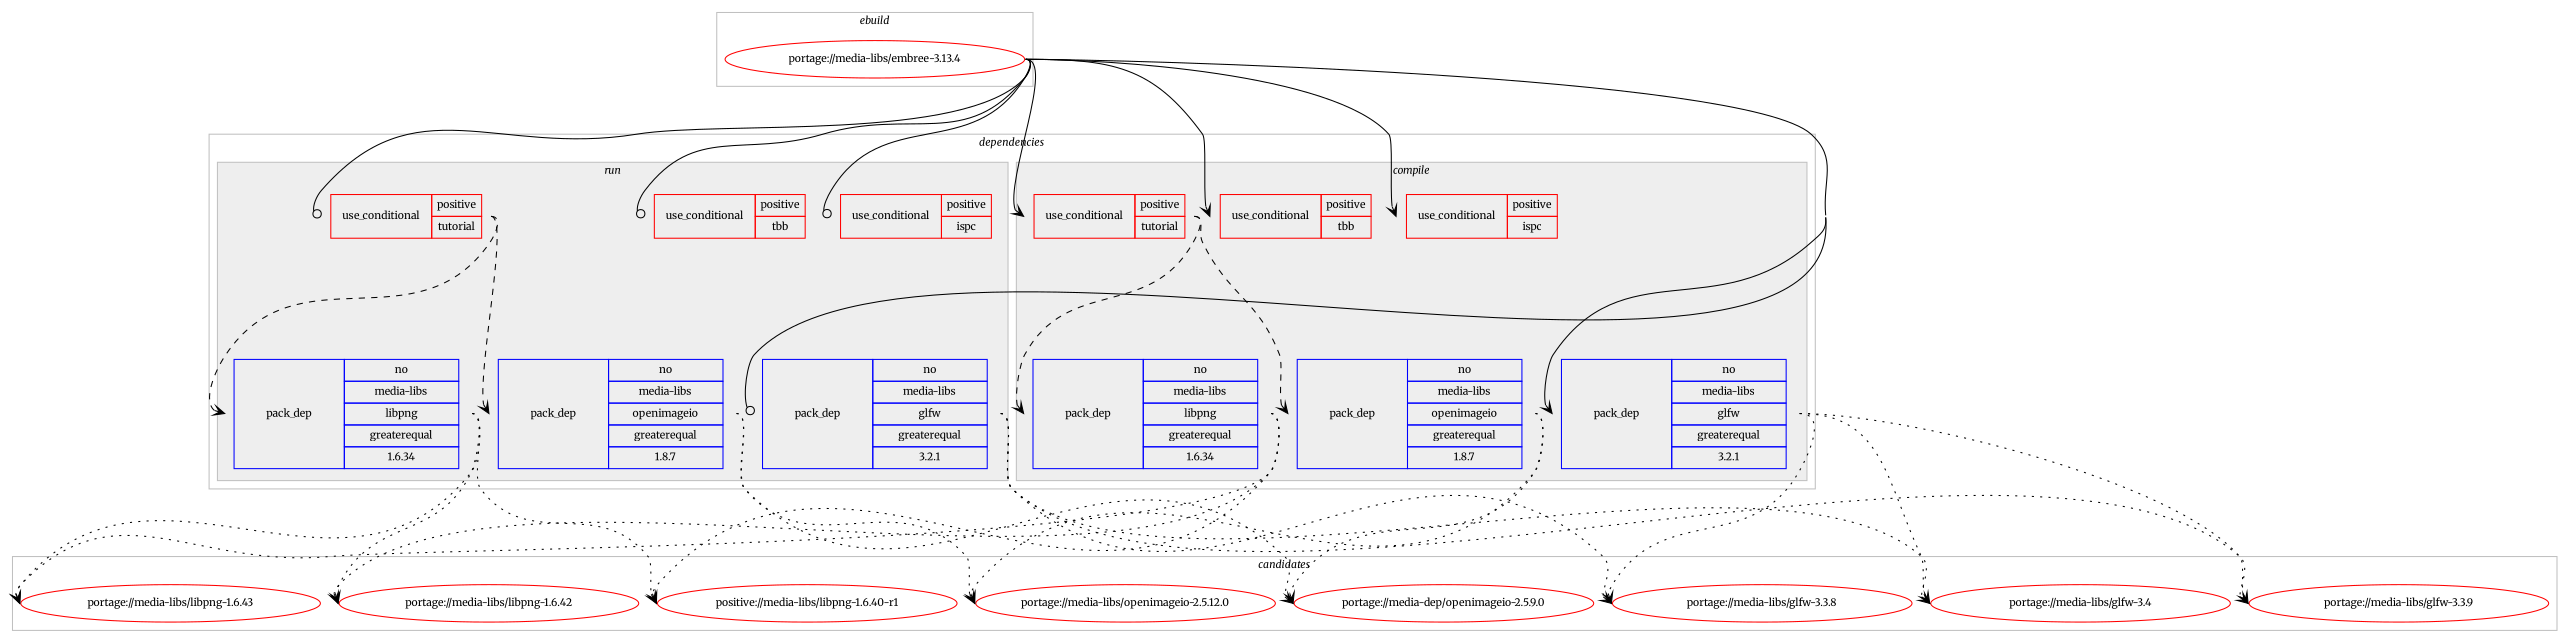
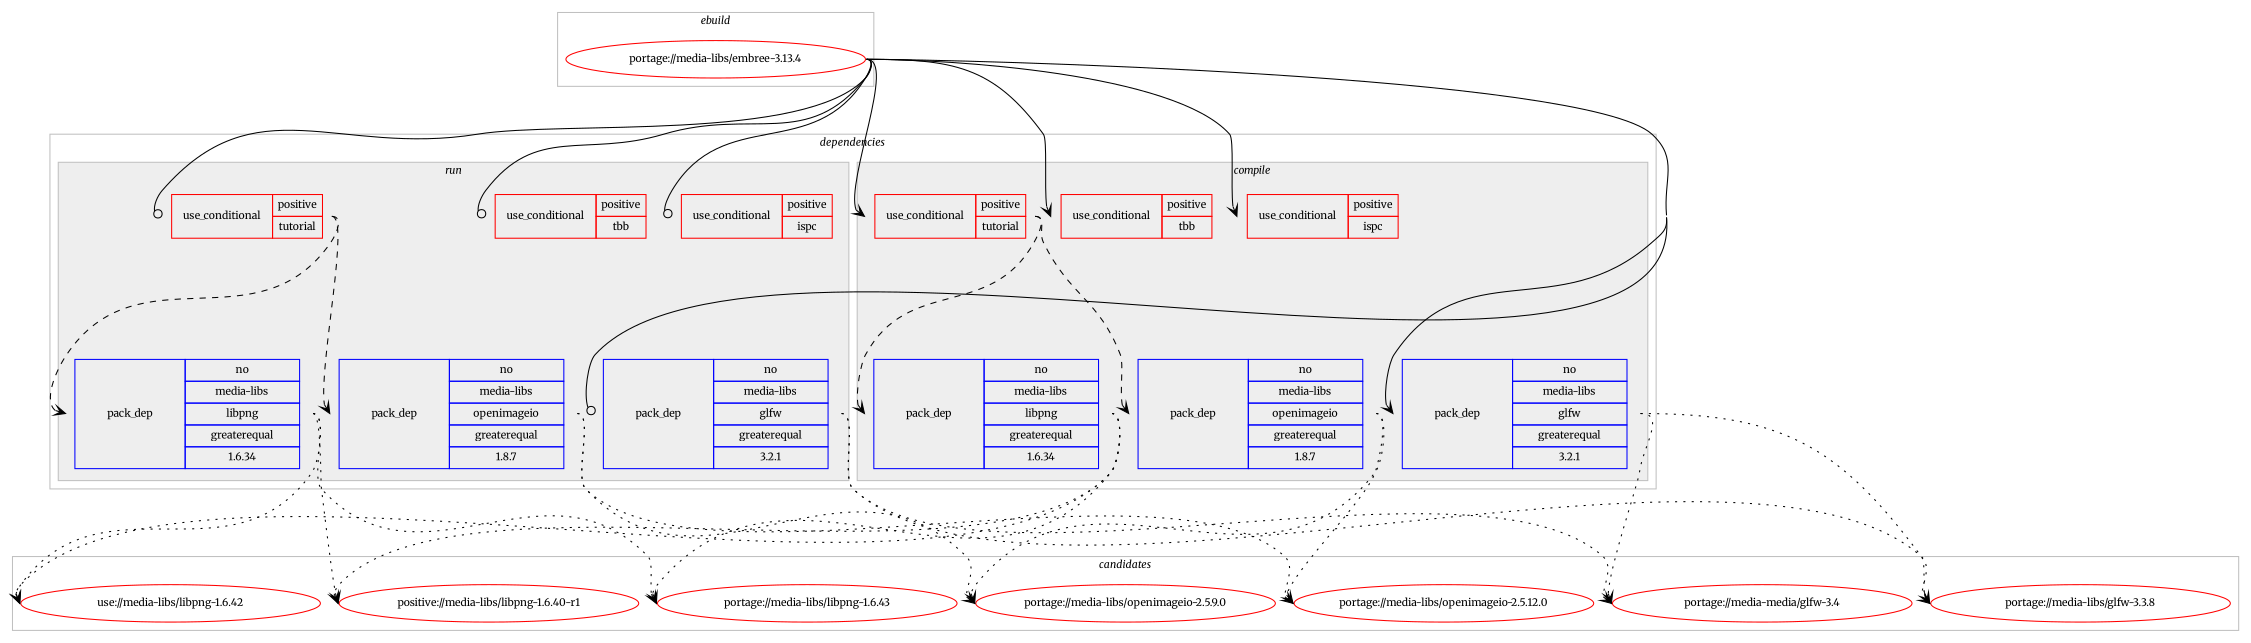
node "portage://media-libs/libpng-1.6.42": label "portage://media-libs/libpng-1.6.42" -> "use://media-libs/libpng-1.6.42"
node "portage://media-dep/openimageio-2.5.9.0": label "portage://media-dep/openimageio-2.5.9.0" -> "portage://media-libs/openimageio-2.5.9.0"
node "portage://media-libs/glfw-3.4": label "portage://media-libs/glfw-3.4" -> "portage://media-media/glfw-3.4"
node "portage://media-libs/glfw-3.3.9": removed
